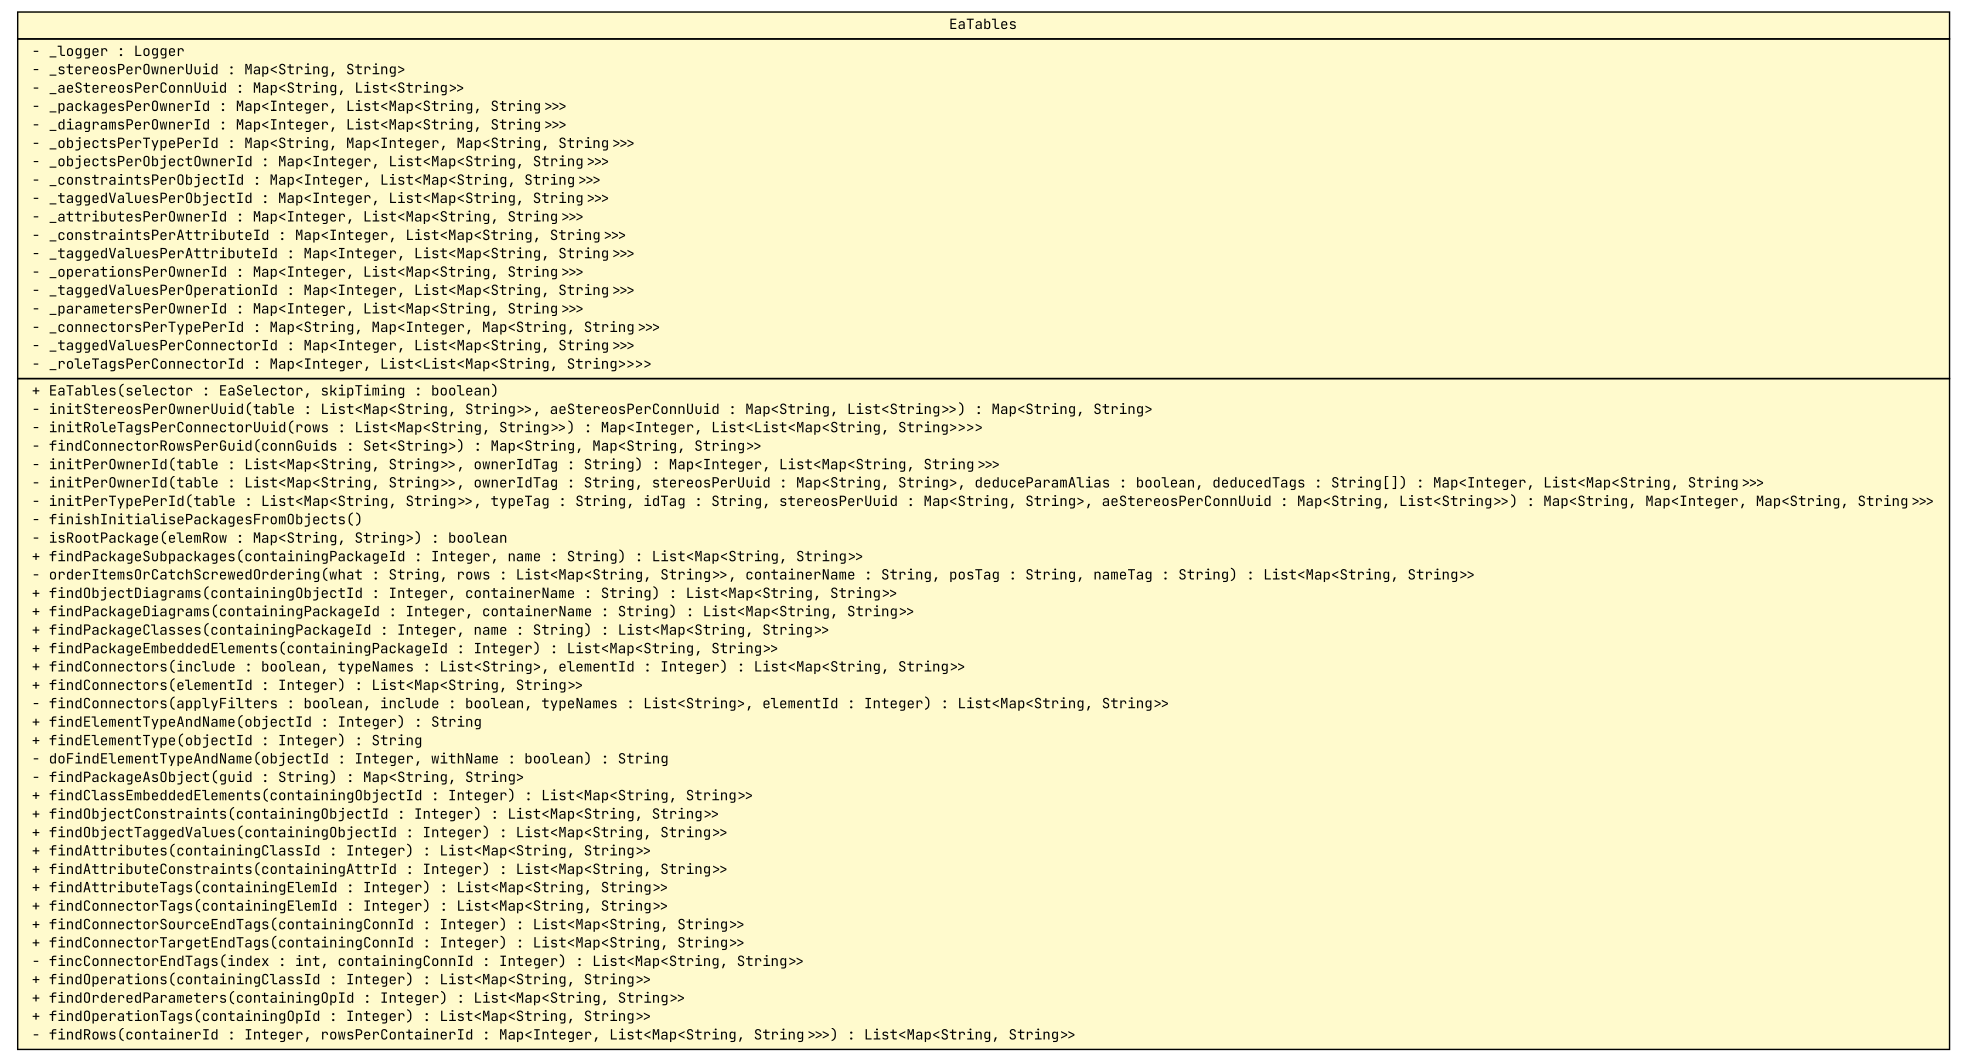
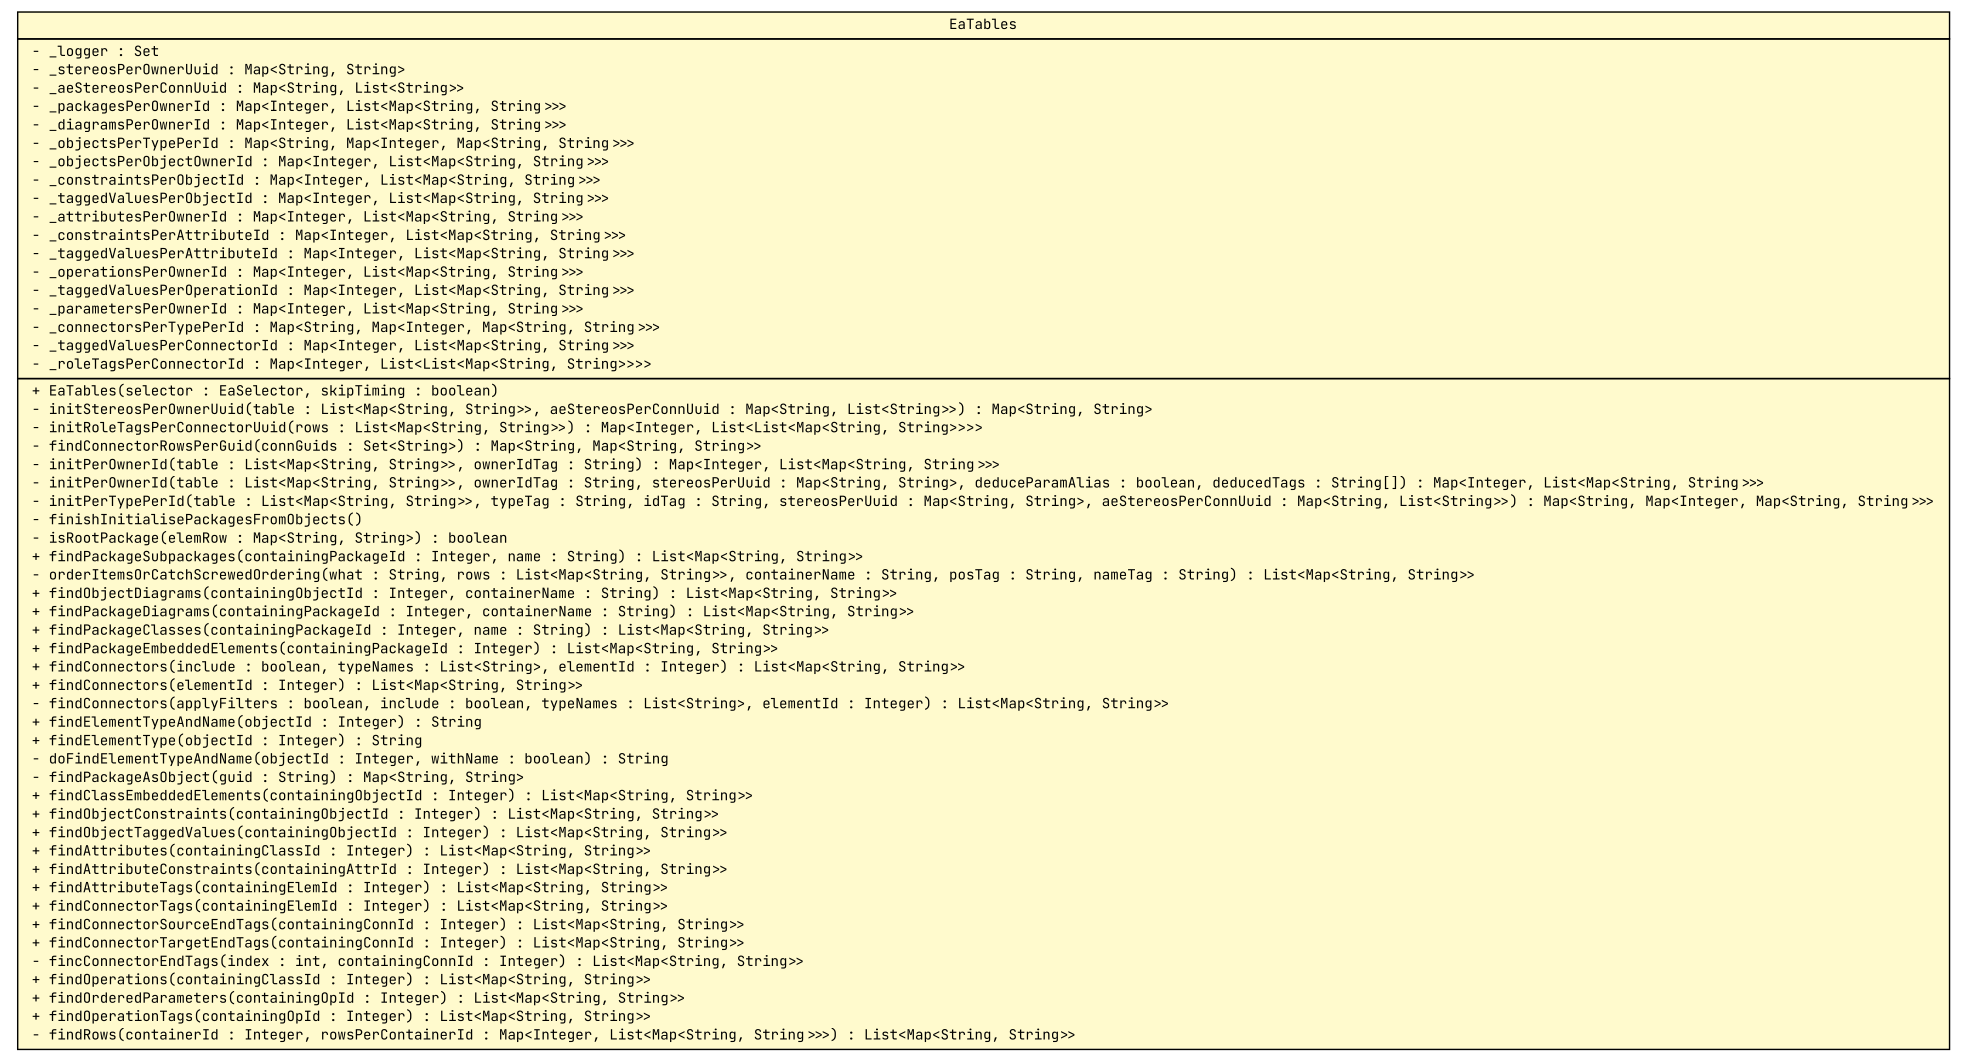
node "EaTables": text "- _logger : Logger" -> "- _logger : Set"
